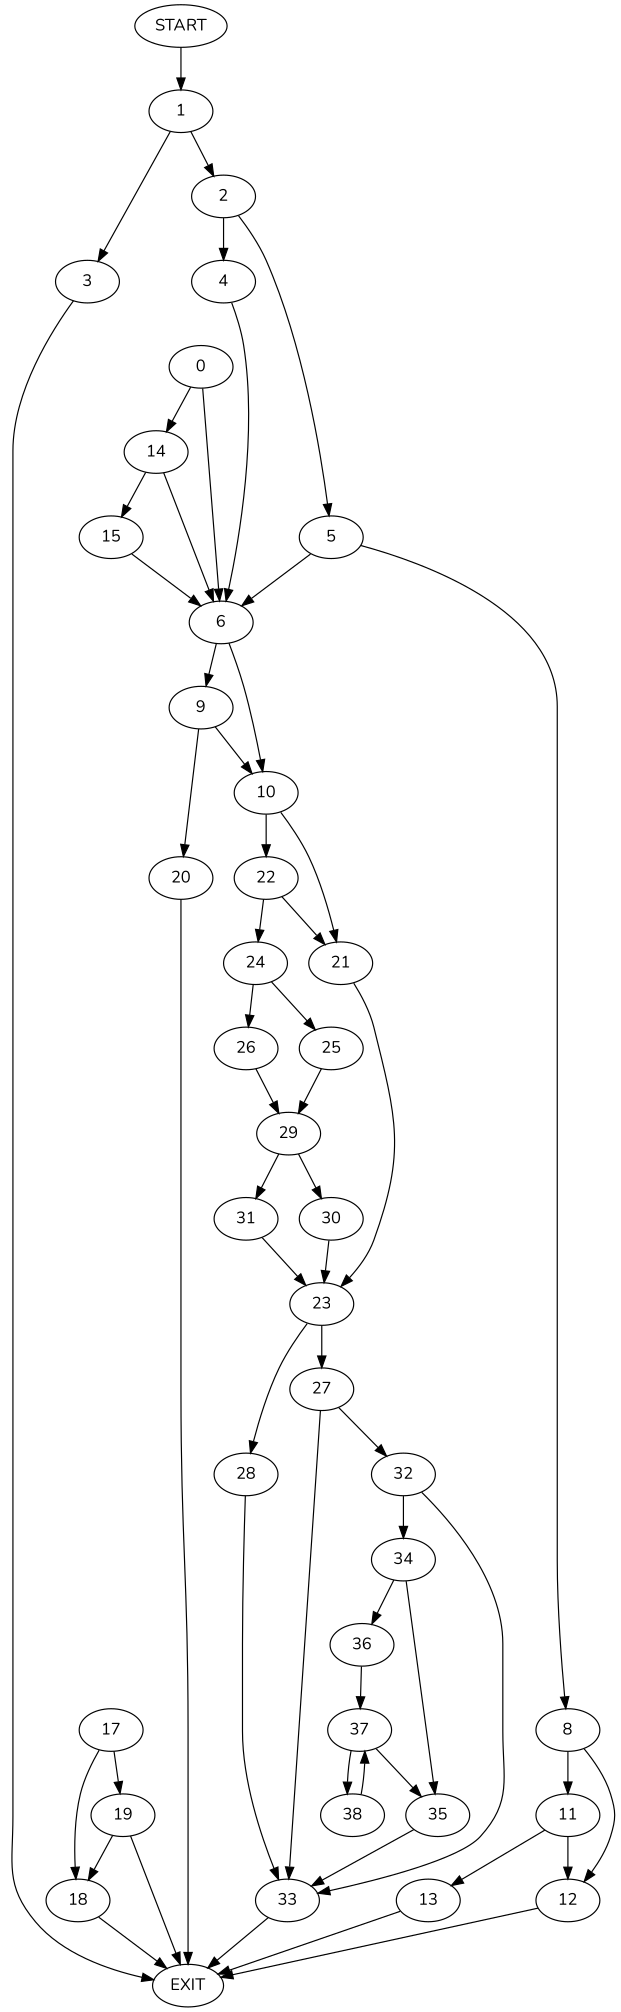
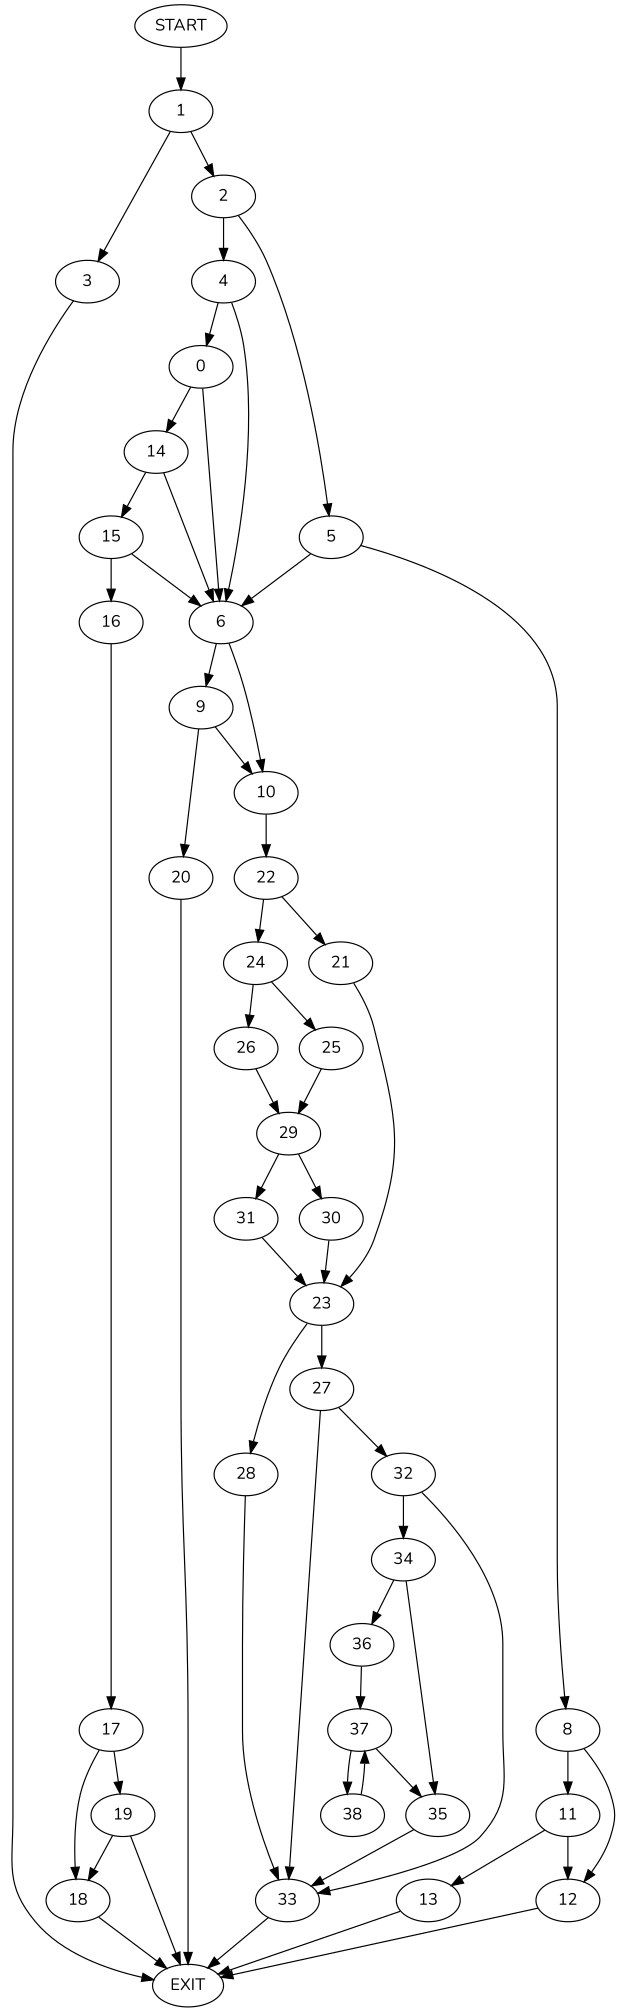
edge "4" -> "0": added
node "16": added
edge "10" -> "21": removed
